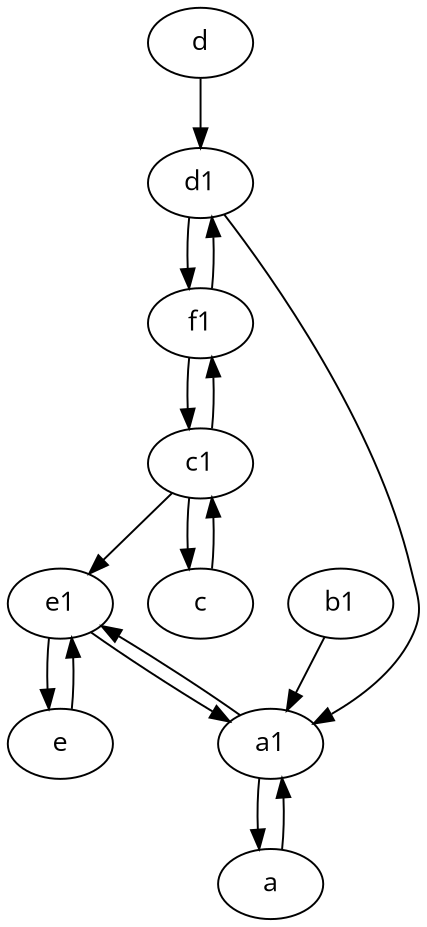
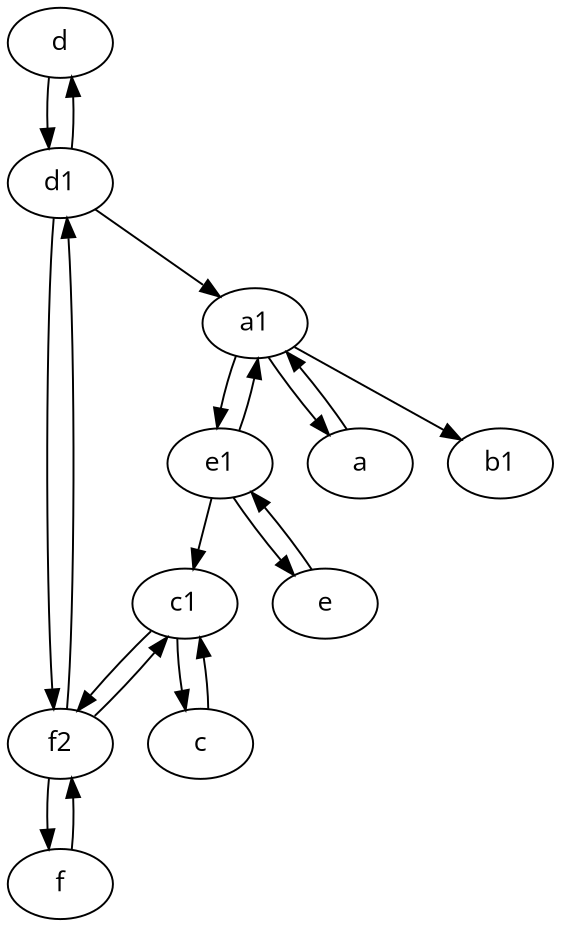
edge "d1" -> "d": added
node "f1": label "f1" -> "f2"
edge "c1" -> "e1": reversed
edge "b1" -> "a1": reversed
node "f": added
